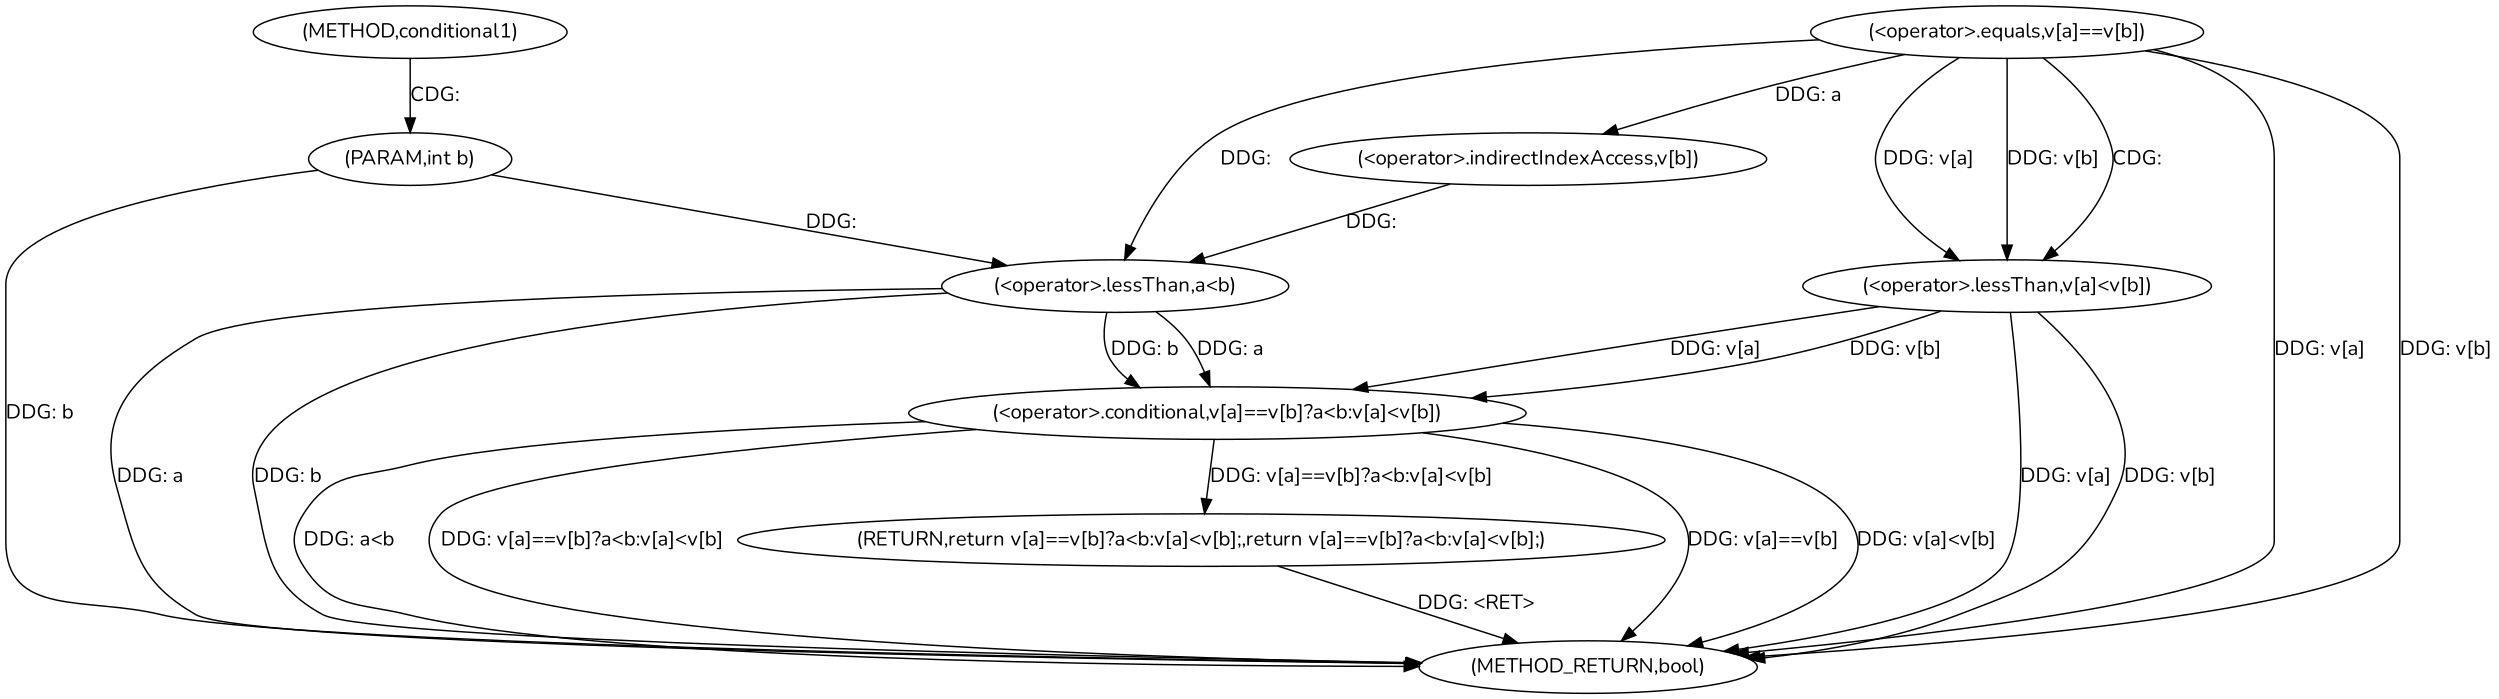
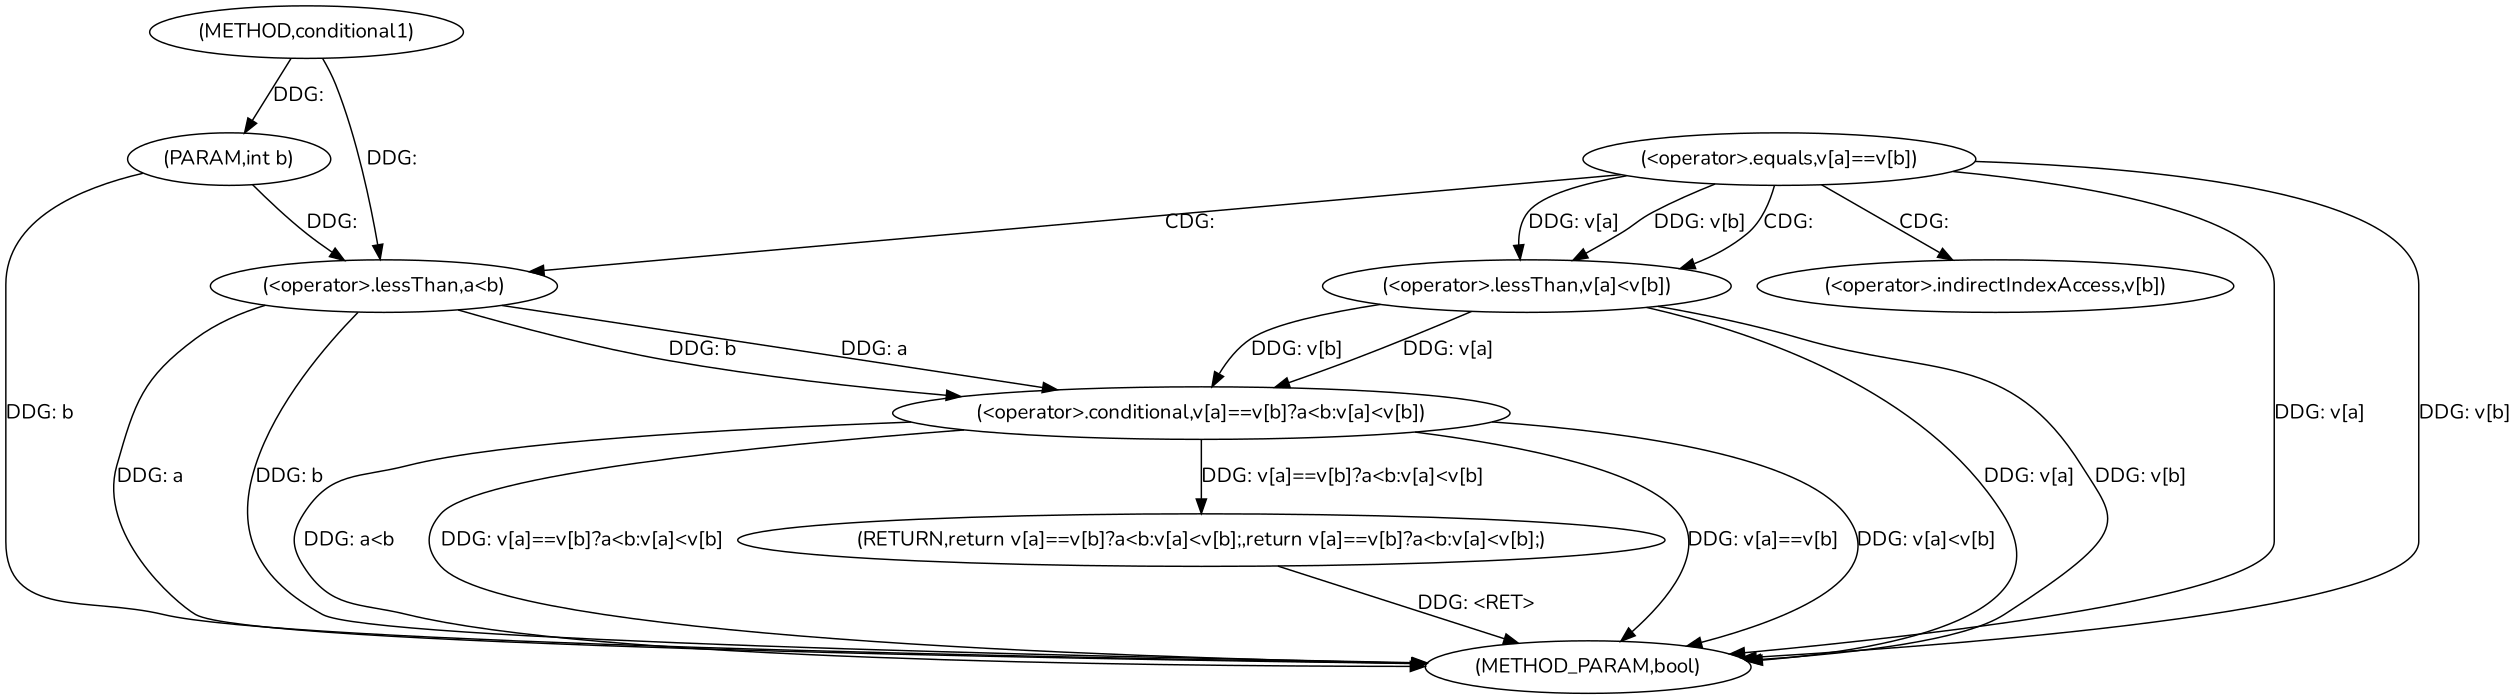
edge "(METHOD,conditional1)" -> "(PARAM,int b)": label "CDG: " -> "DDG: "
edge "(<operator>.equals,v[a]==v[b])" -> "(<operator>.indirectIndexAccess,v[b])": label "DDG: a" -> "CDG: "
edge "(<operator>.equals,v[a]==v[b])" -> "(<operator>.lessThan,a<b)": label "DDG: " -> "CDG: "
edge "(<operator>.indirectIndexAccess,v[b])" -> "(<operator>.lessThan,a<b)": now "(METHOD,conditional1)" -> "(<operator>.lessThan,a<b)"
node "(METHOD_RETURN,bool)": label "(METHOD_RETURN,bool)" -> "(METHOD_PARAM,bool)"
